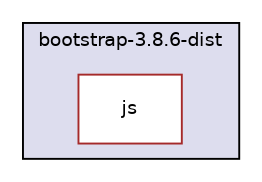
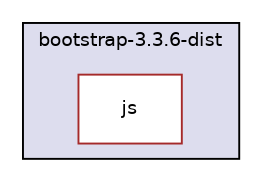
cluster "bootstrap-3.8.6-dist": label "bootstrap-3.8.6-dist" -> "bootstrap-3.3.6-dist"
